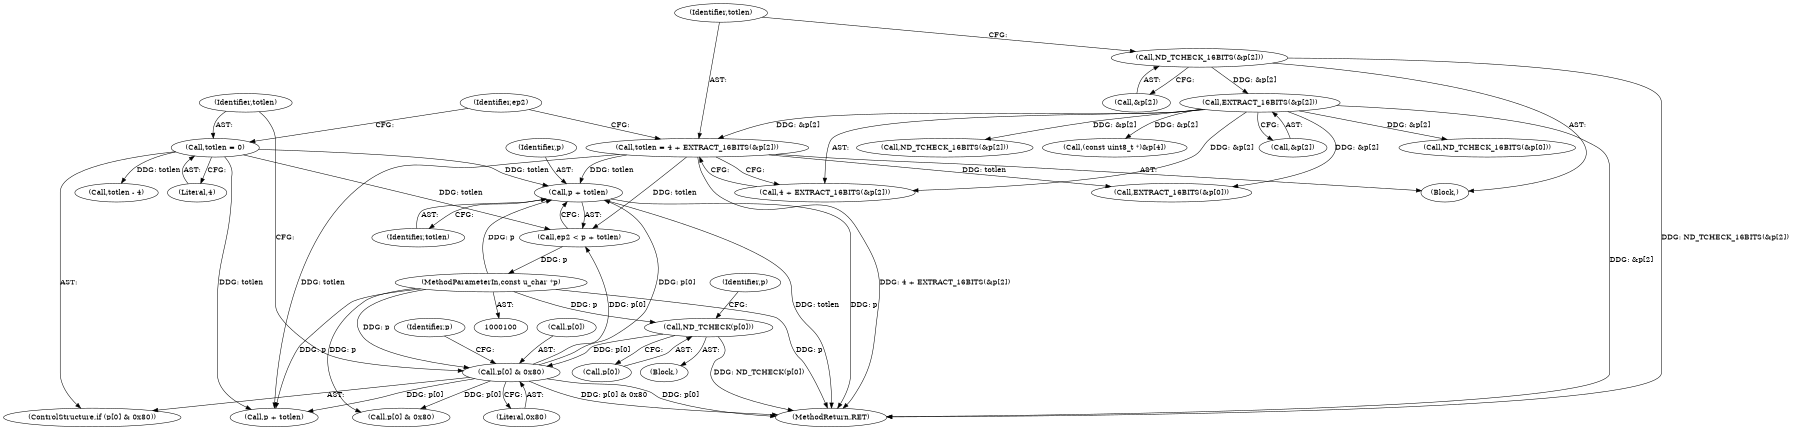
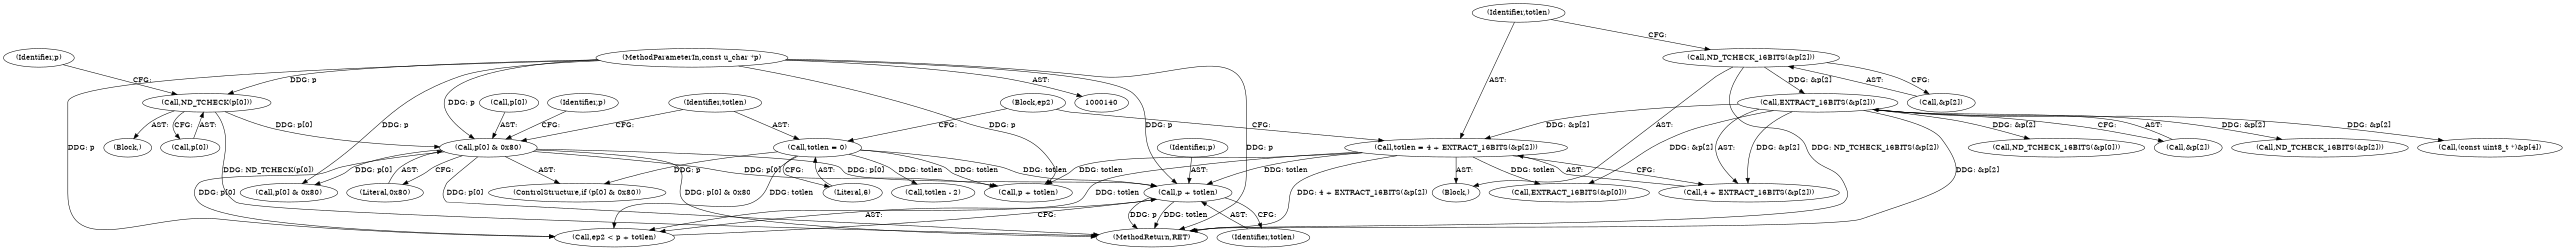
node "(Identifier,ep2)": label "(Identifier,ep2)" -> "(Block,ep2)"
edge "(Call,4 + EXTRACT_16BITS(&p[2]))" -> "(Call,totlen = 4 + EXTRACT_16BITS(&p[2]))": label "CFG: " -> "AST: "
node "(Call,totlen - 4)": label "(Call,totlen - 4)" -> "(Call,totlen - 2)"
node "(Literal,4)": label "(Literal,4)" -> "(Literal,6)"
edge "(Call,ep2 < p + totlen)" -> "(MethodParameterIn,const u_char *p)": reversed
edge "(Call,totlen = 0)" -> "(ControlStructure,if (p[0] & 0x80))": label "AST: " -> "DDG: p"
node "1000100": label "1000100" -> "1000140"
